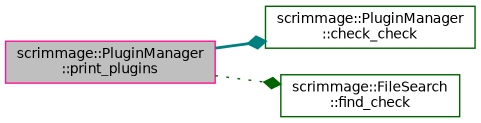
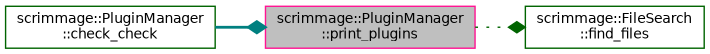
edge "scrimmage::PluginManager ::print_plugins" -> "scrimmage::PluginManager ::check_check": reversed
node "scrimmage::FileSearch ::find_check": label "scrimmage::FileSearch ::find_check" -> "scrimmage::FileSearch ::find_files"
